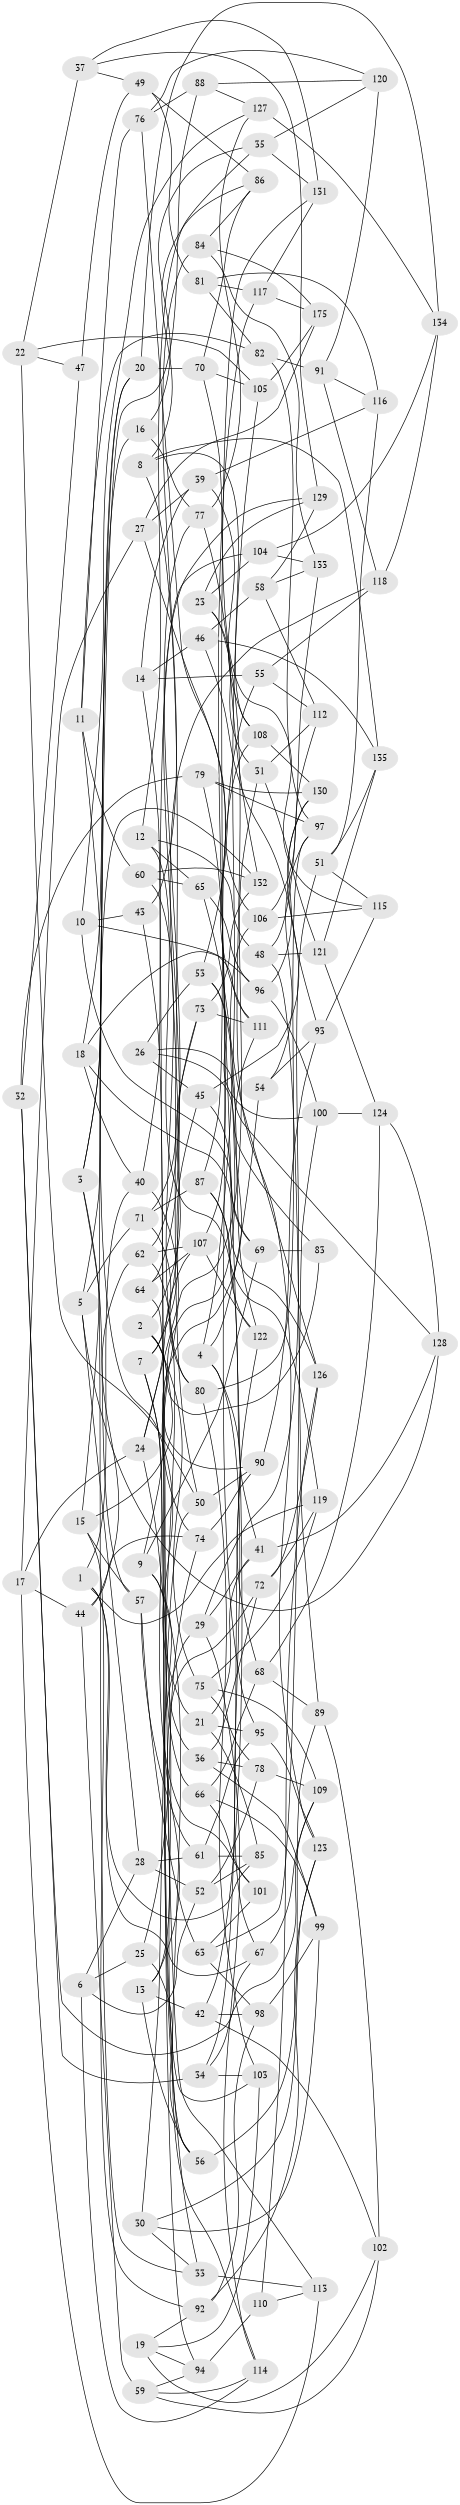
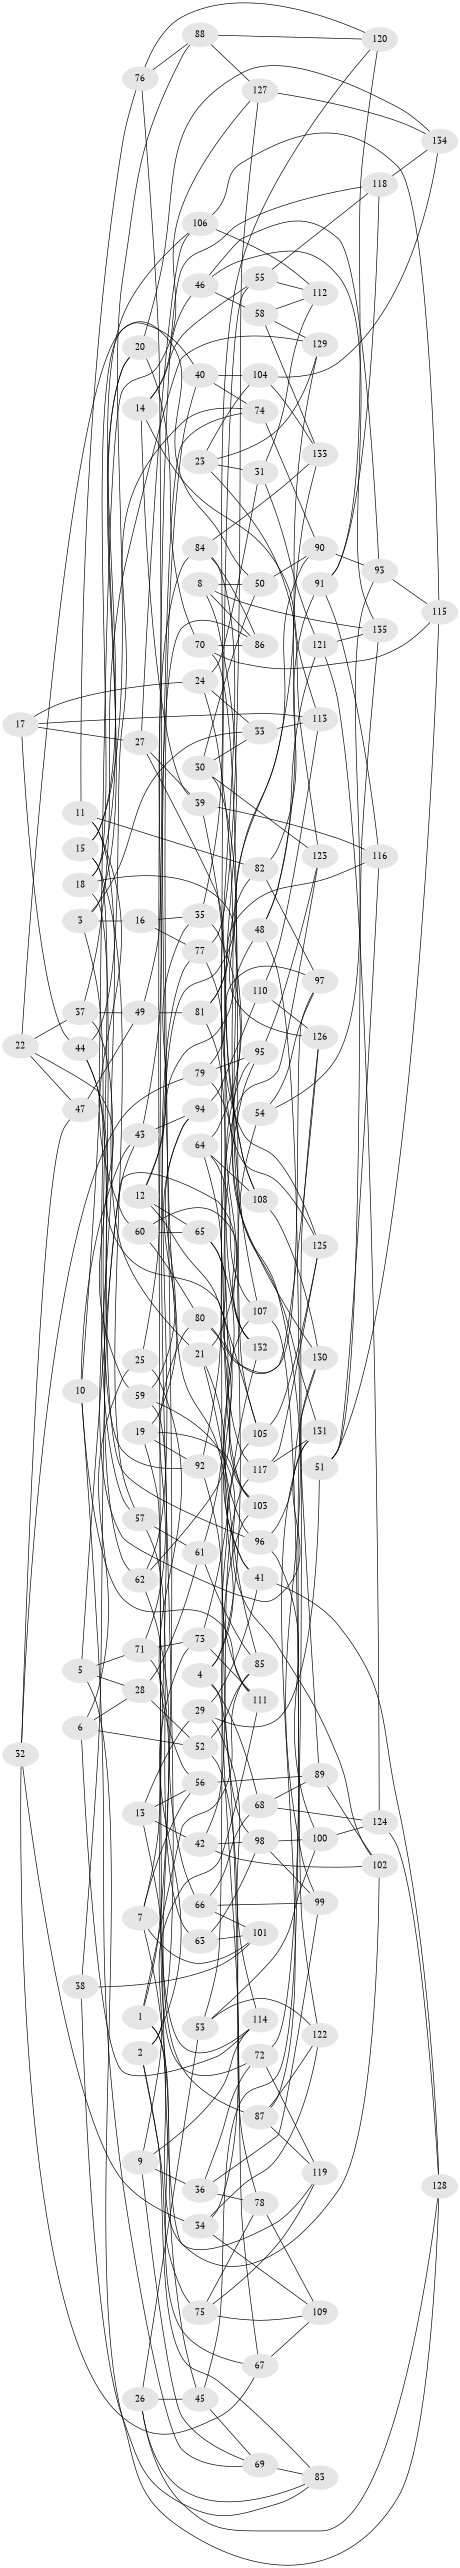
node "175": label "175" -> "125"
edge "108" -- "107": now "108" -- "64"
edge "100" -- "63": now "100" -- "98"
node "38": added
